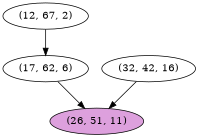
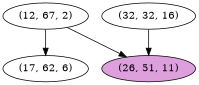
node "(32, 42, 16)": label "(32, 42, 16)" -> "(32, 32, 16)"
edge "(17, 62, 6)" -> "(26, 51, 11)": now "(12, 67, 2)" -> "(26, 51, 11)"
